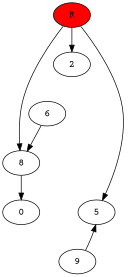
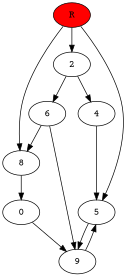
edge "2" -> "6": added
node "4": added
edge "6" -> "9": added
edge "5" -> "9": added
edge "0" -> "9": added
